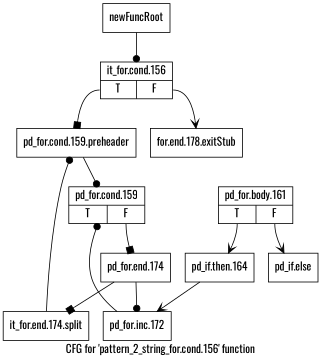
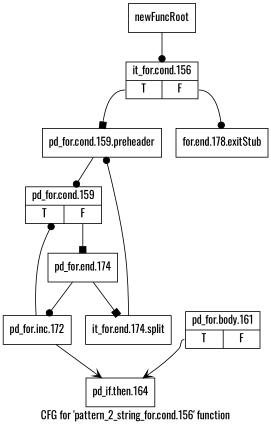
edge "it_for.cond.156" -> "for.end.178.exitStub": arrowhead vee -> dot
node "pd_if.else": removed
edge "pd_if.then.164" -> "pd_for.inc.172": reversed
